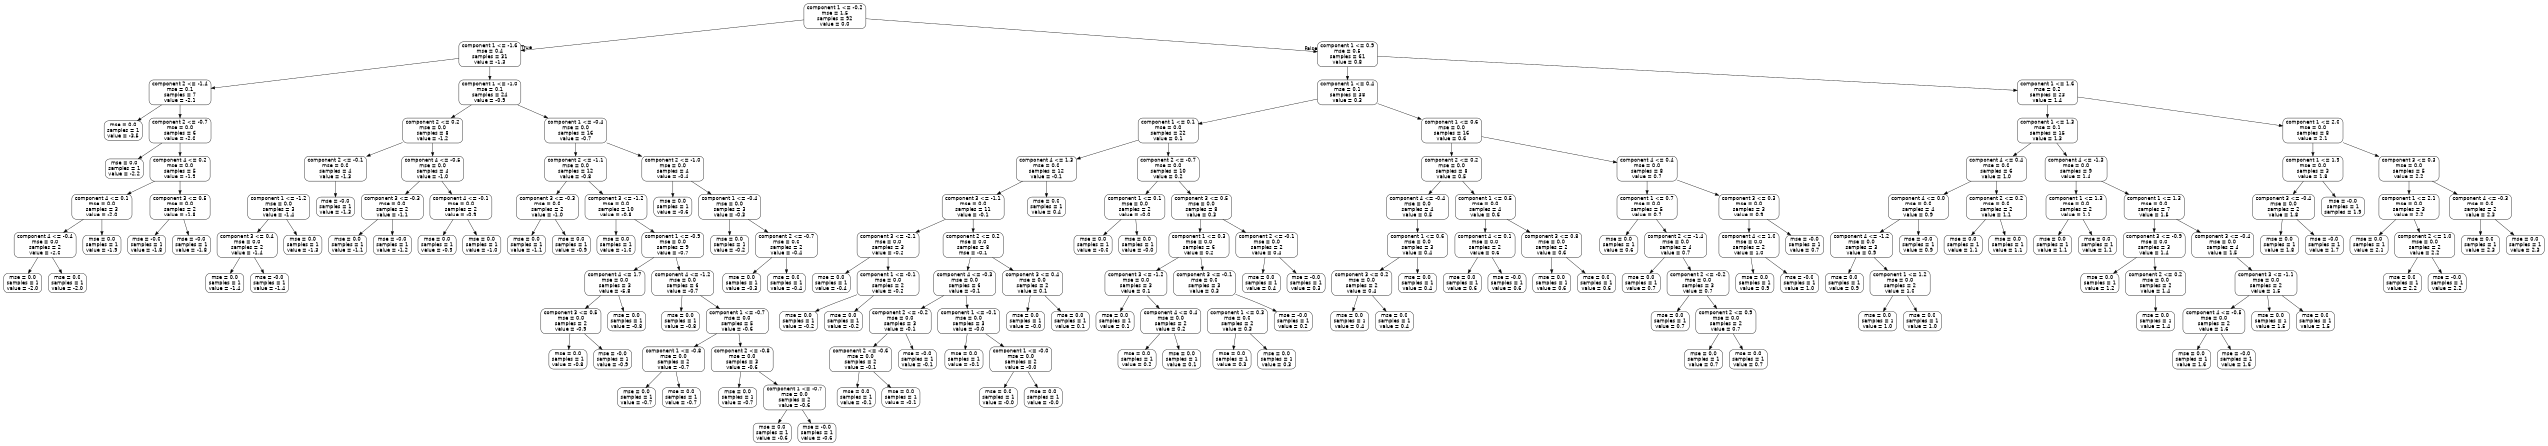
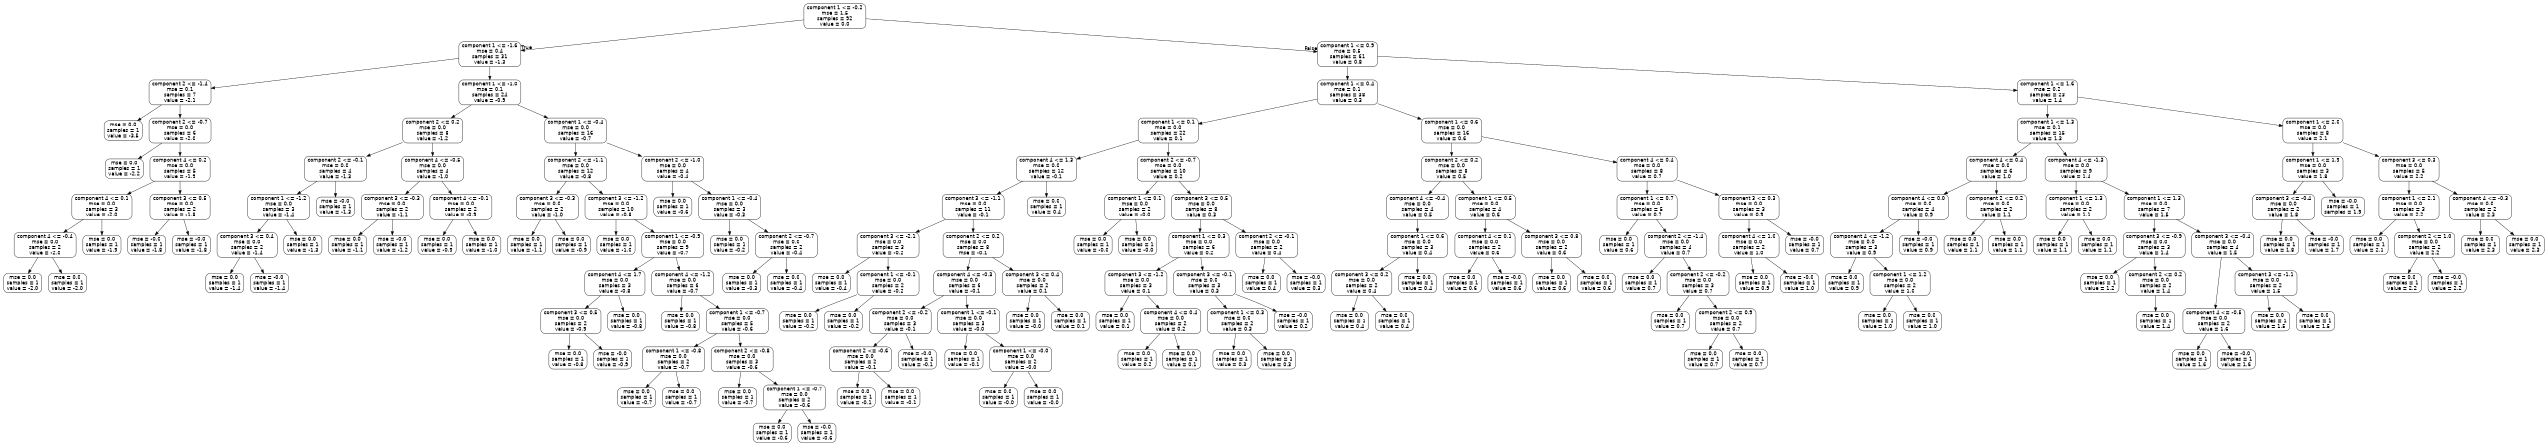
edge "component 2 <= -0.1 mse = 0.0 samples = 4 value = -1.3" -> "component 1 <= -1.2 mse = 0.0 samples = 3 value = -1.4": added
node "component 4 <= 1.7 mse = 0.0 samples = 3 value = -5.8": label "component 4 <= 1.7 mse = 0.0 samples = 3 value = -5.8" -> "component 4 <= 1.7 mse = 0.0 samples = 3 value = -0.8"
edge "component 3 <= -0.1 mse = 0.0 samples = 3 value = 0.3" -> "component 1 <= 0.3 mse = 0.0 samples = 2 value = 0.3": added
edge "component 3 <= -1.1 mse = 0.0 samples = 2 value = 1.5" -> "component 4 <= -0.5 mse = 0.0 samples = 2 value = 1.6": now "component 3 <= -0.4 mse = 0.0 samples = 4 value = 1.5" -> "component 4 <= -0.5 mse = 0.0 samples = 2 value = 1.6"
